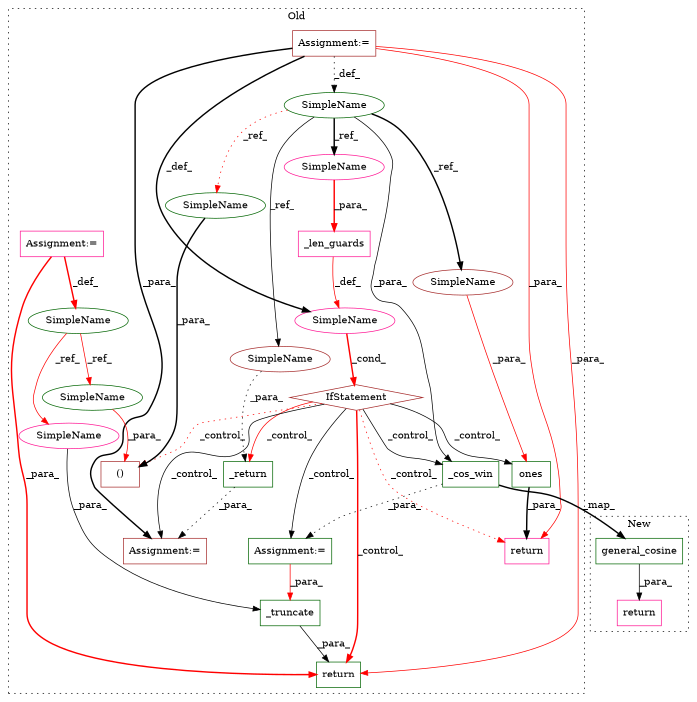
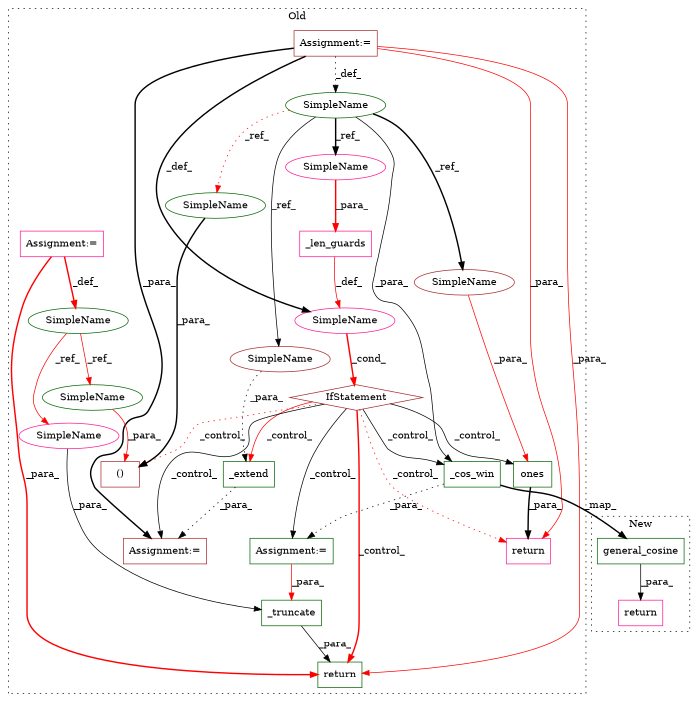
node "_return": label "_return" -> "_extend"
